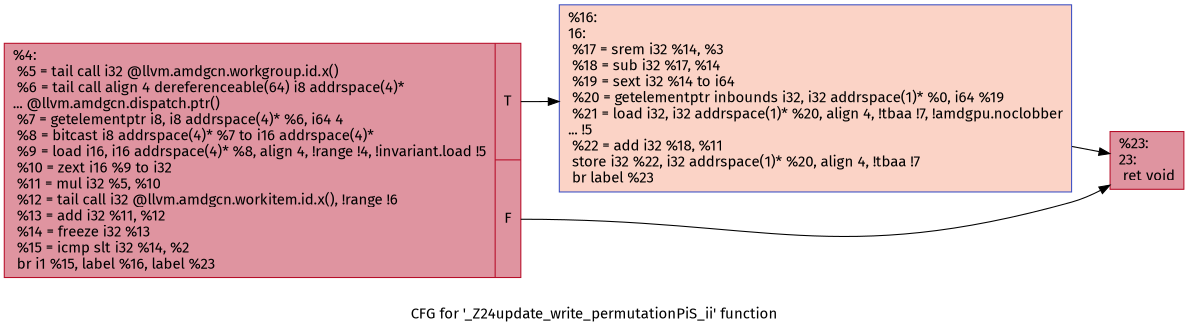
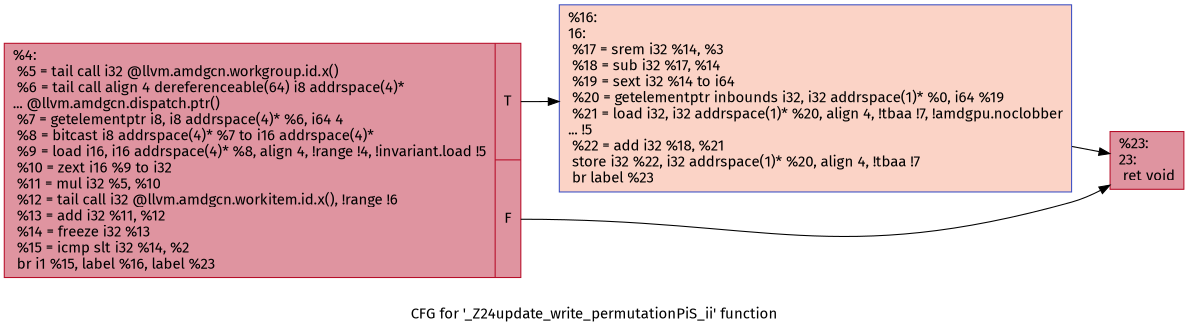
node "%16:": text "%22 = add i32 %18, %11" -> "%22 = add i32 %18, %21"
